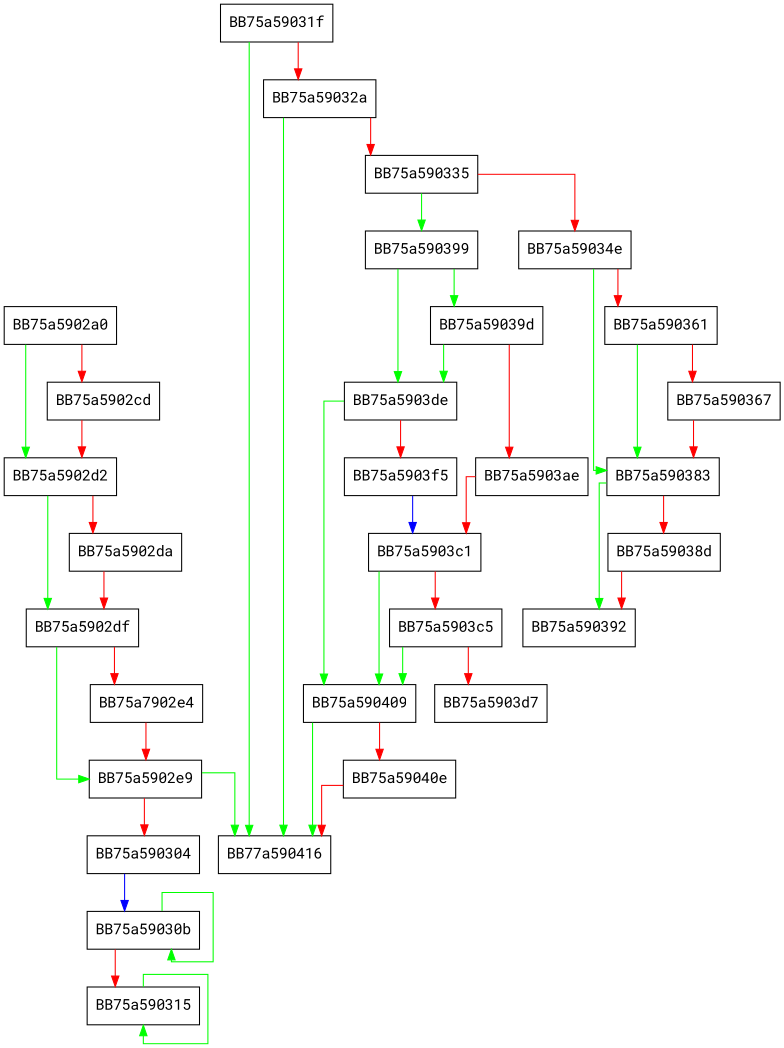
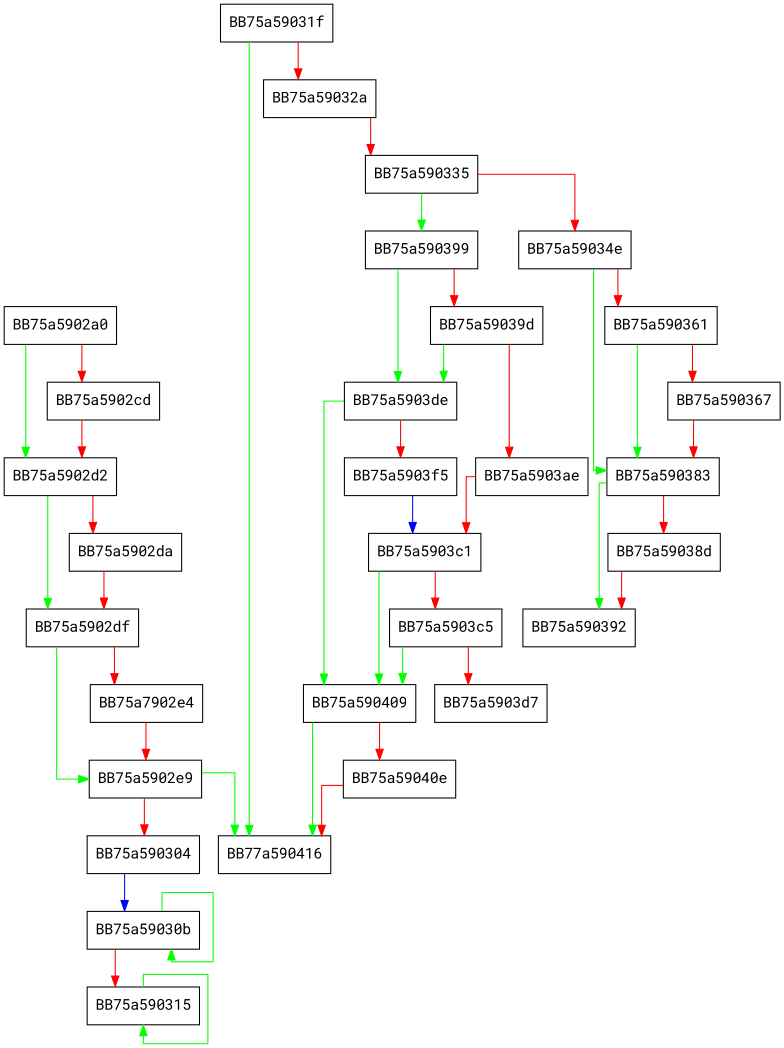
edge "BB75a590399" -> "BB75a59039d": color green -> red
edge "BB75a59032a" -> "BB77a590416": removed
